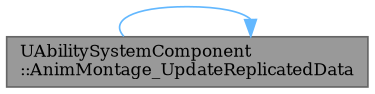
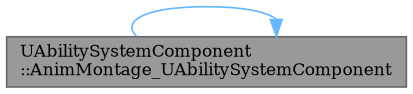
node "UAbilitySystemComponent ::AnimMontage_UpdateReplicatedData": label "UAbilitySystemComponent ::AnimMontage_UpdateReplicatedData" -> "UAbilitySystemComponent ::AnimMontage_UAbilitySystemComponent"
